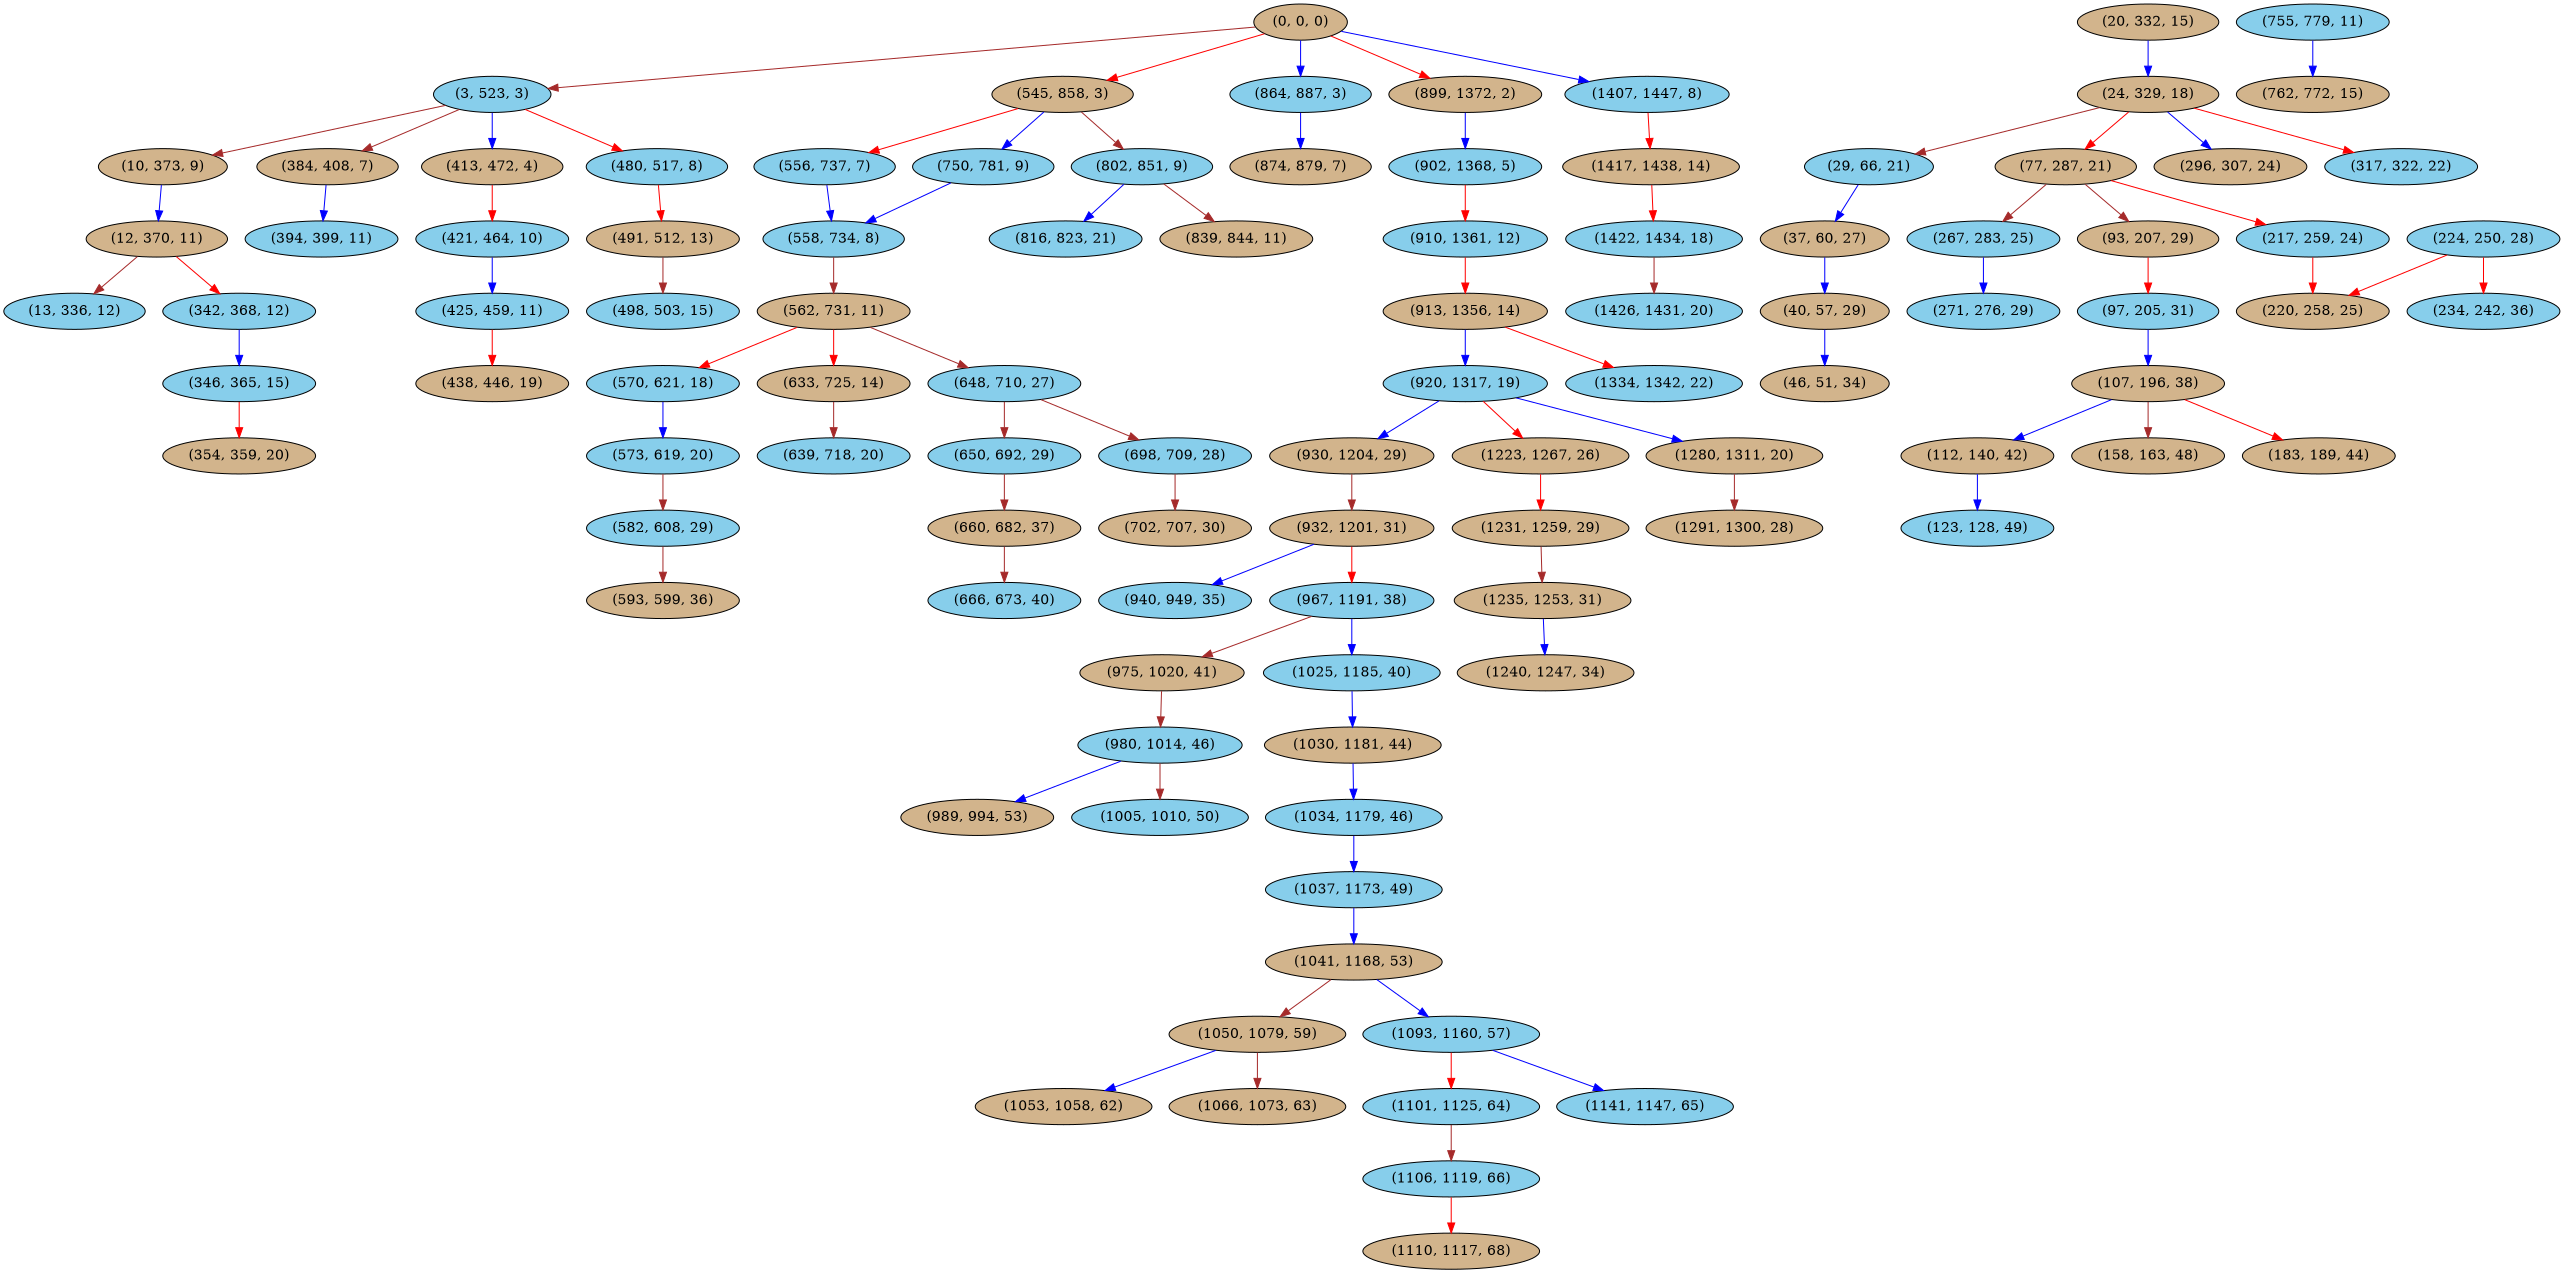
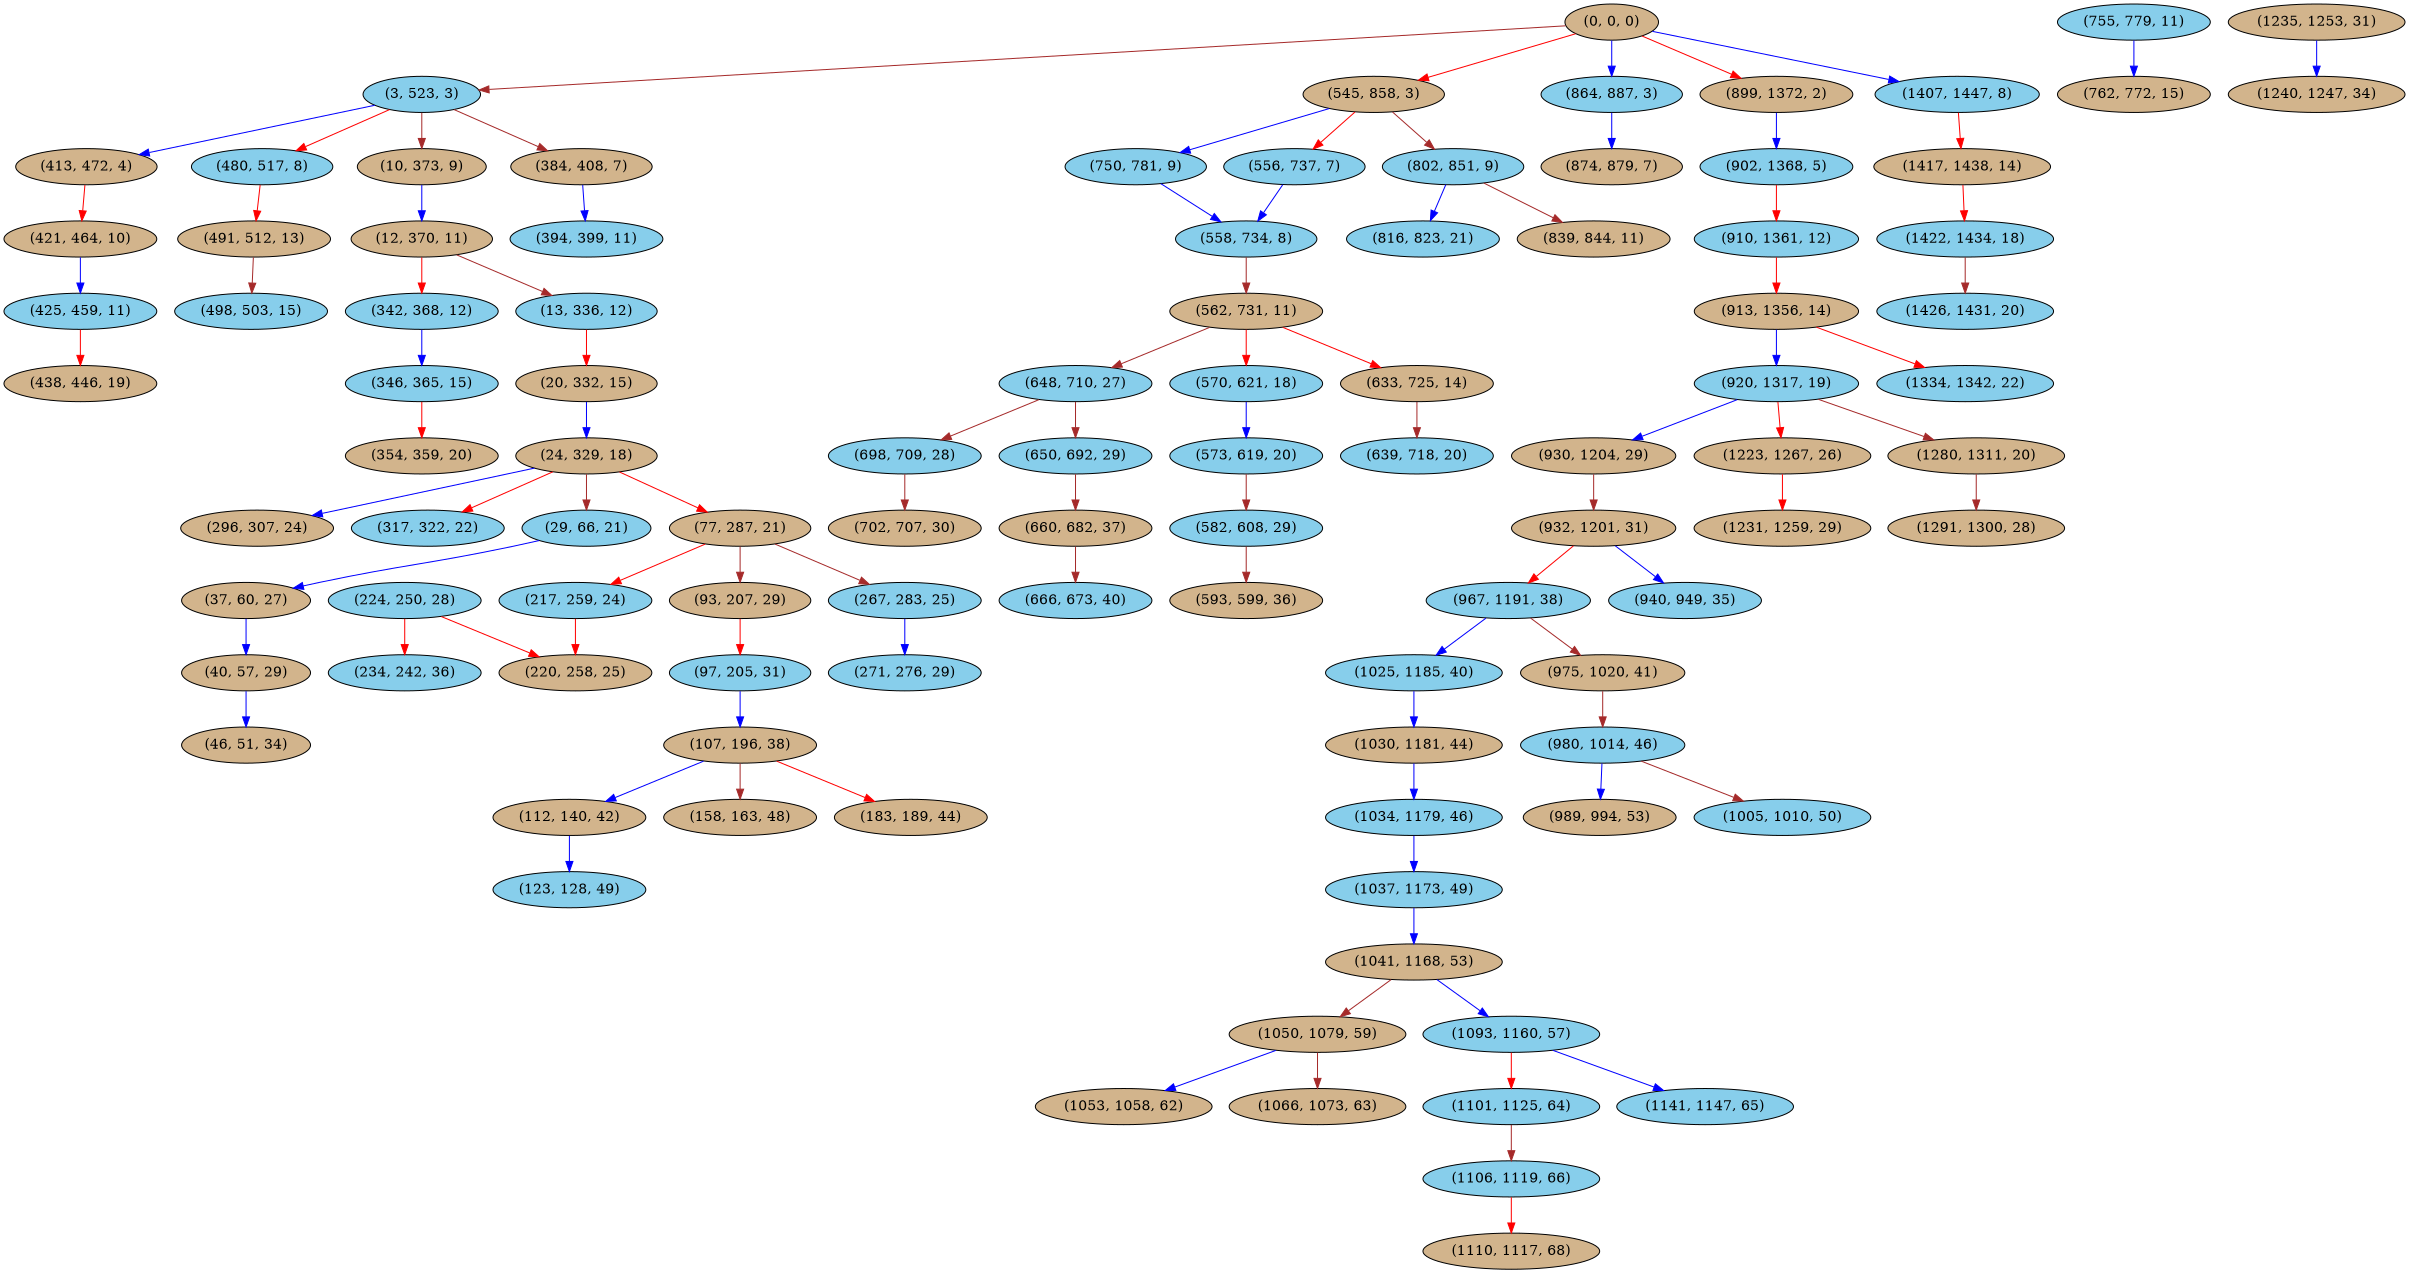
node "(421, 464, 10)": fillcolor skyblue -> tan
edge "(13, 336, 12)" -> "(20, 332, 15)": added
edge "(920, 1317, 19)" -> "(1280, 1311, 20)": color blue -> brown
edge "(1231, 1259, 29)" -> "(1235, 1253, 31)": removed
